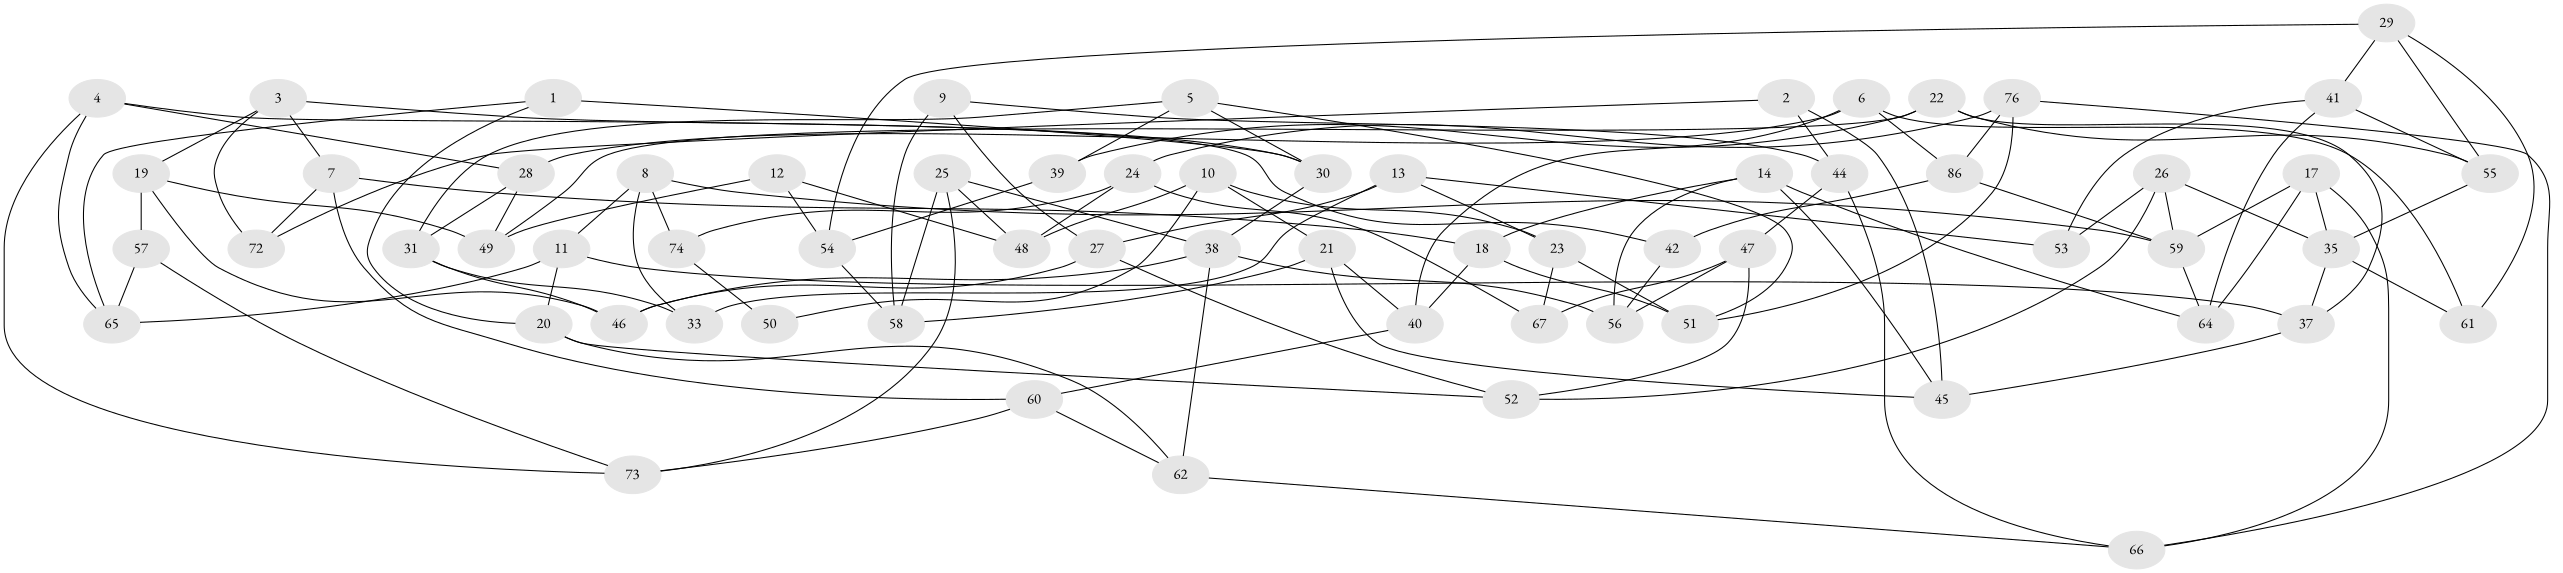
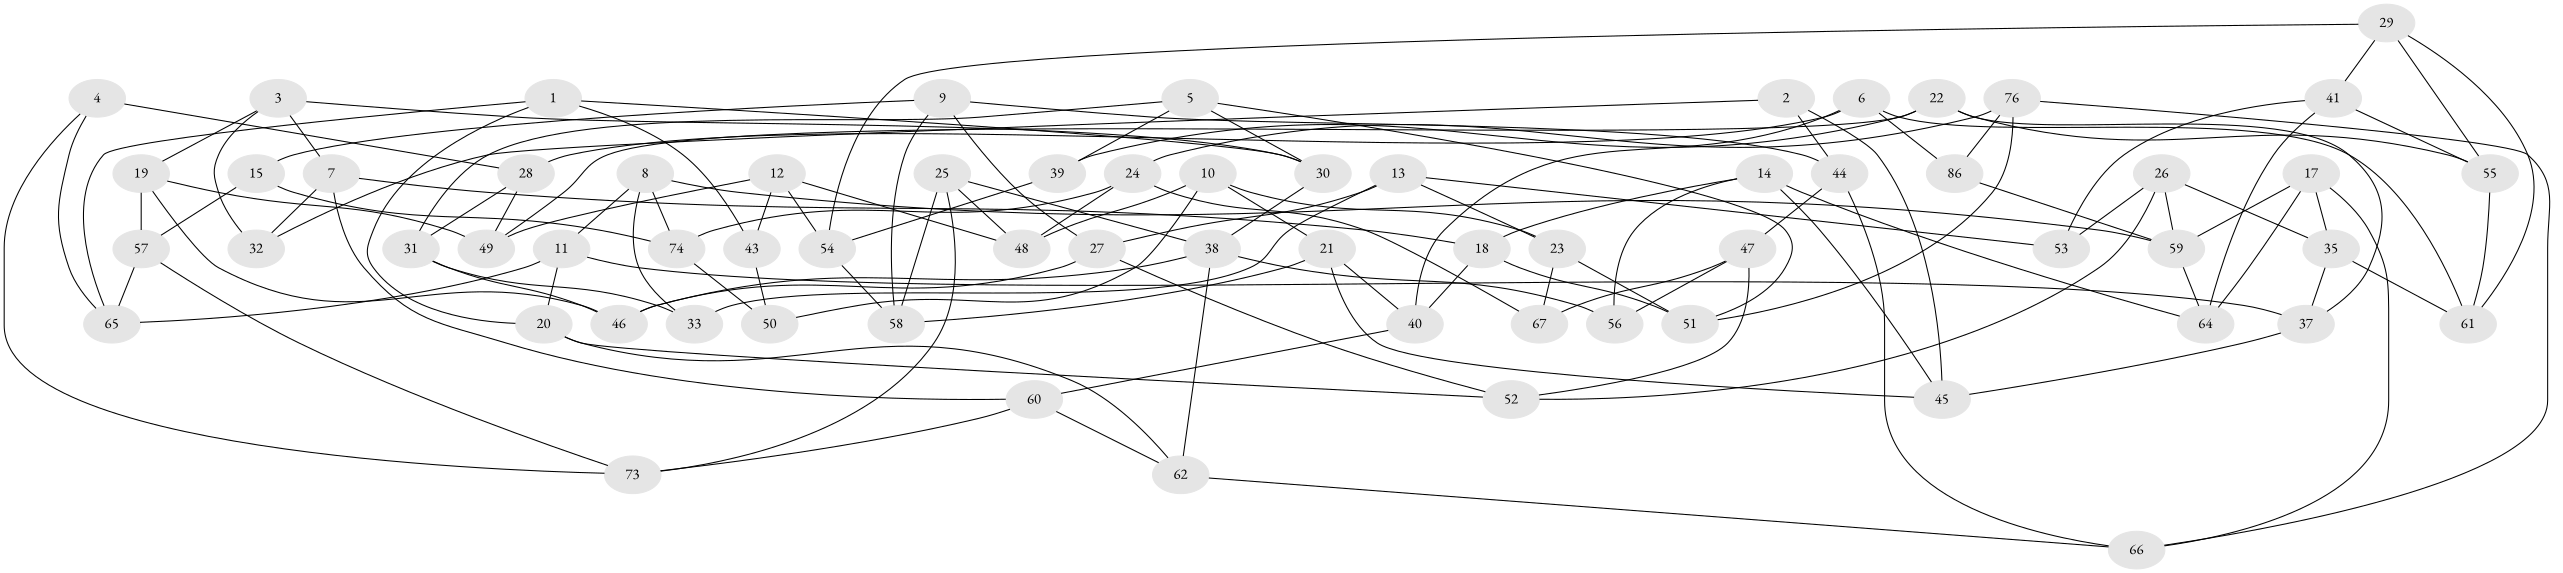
node "15": added
edge "55" -- "35": now "55" -- "61"
node "72": label "72" -> "32"
node "43": added
node "42": removed
